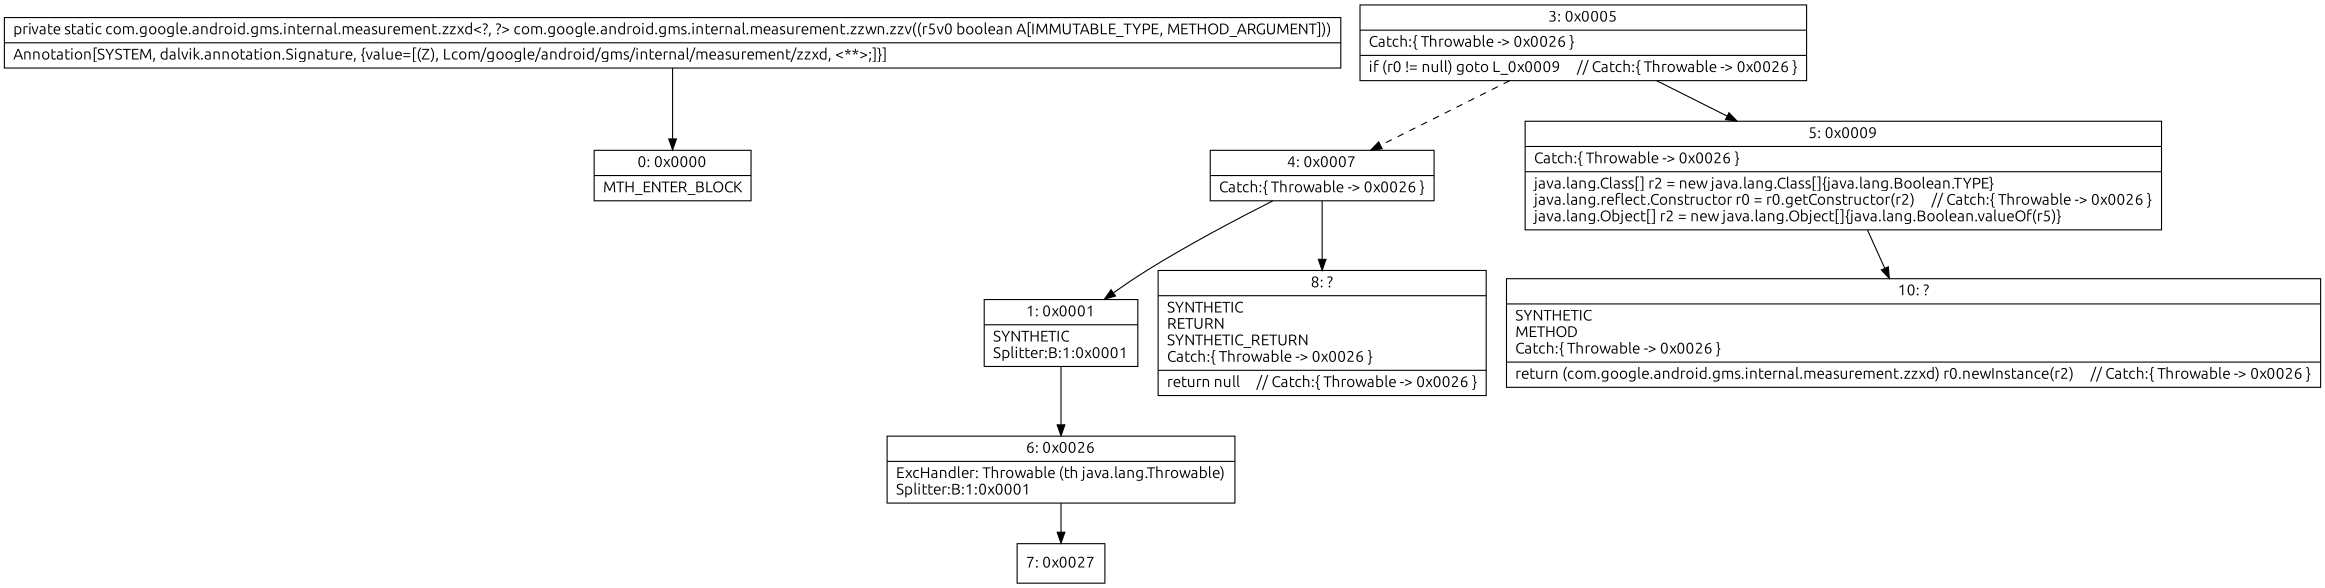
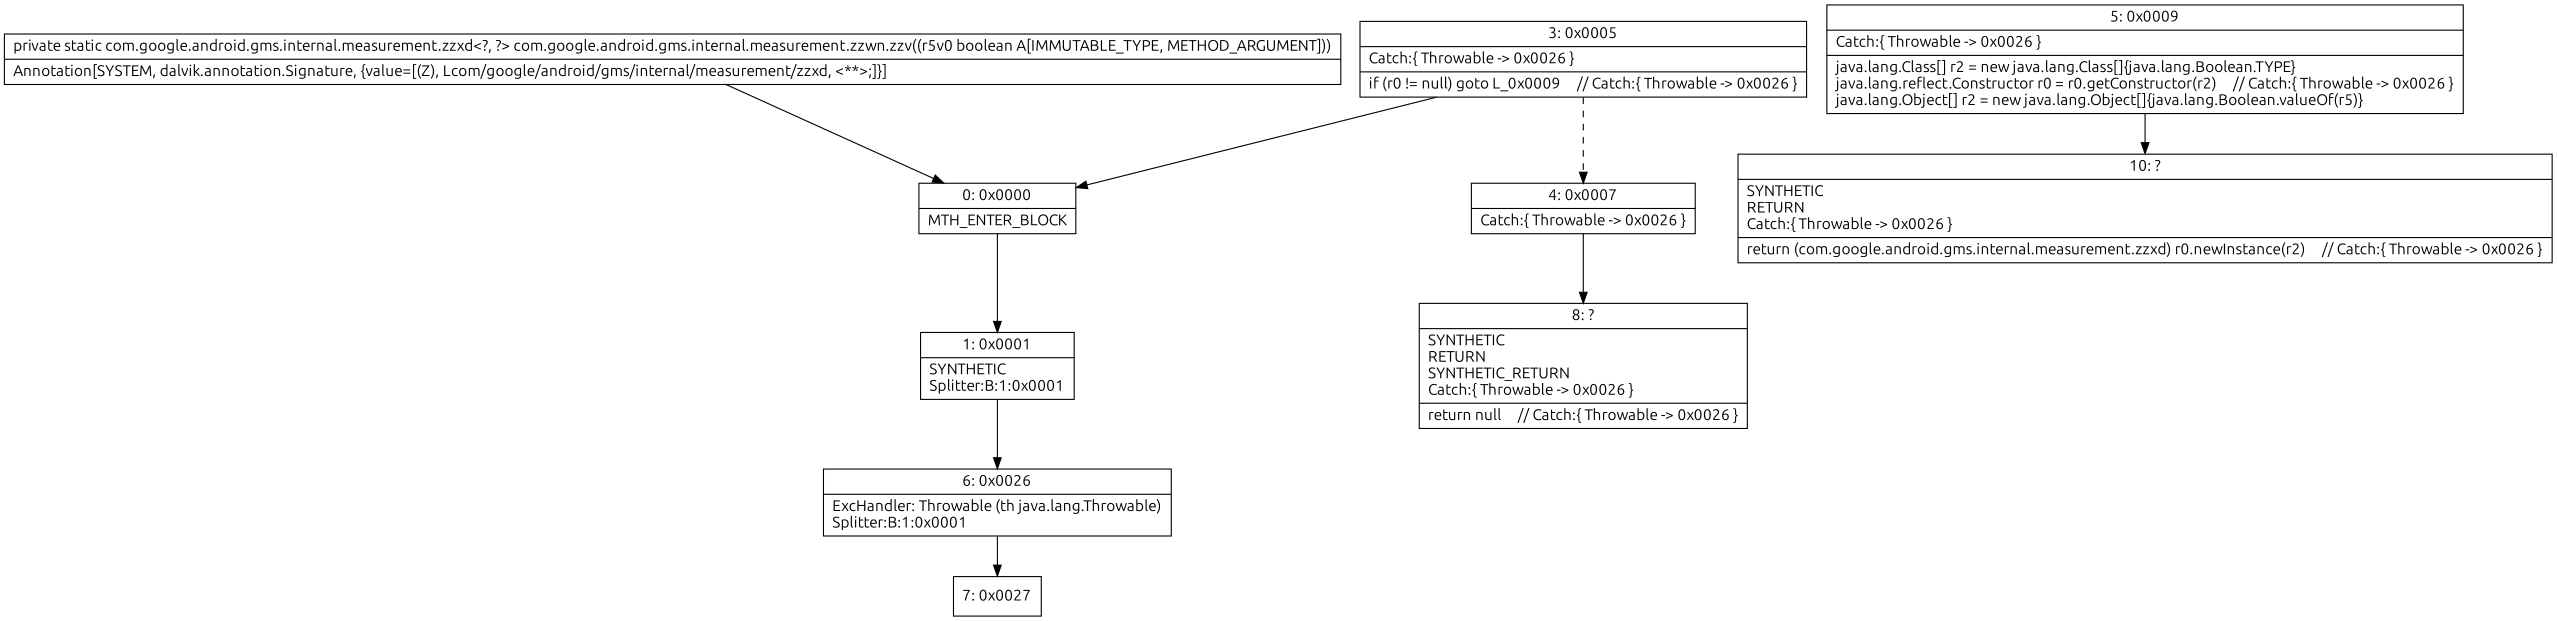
edge "3: 0x0005" -> "5: 0x0009": now "3: 0x0005" -> "0: 0x0000"
edge "4: 0x0007" -> "1: 0x0001": now "0: 0x0000" -> "1: 0x0001"
node "10: ?": text "METHOD" -> "RETURN"
